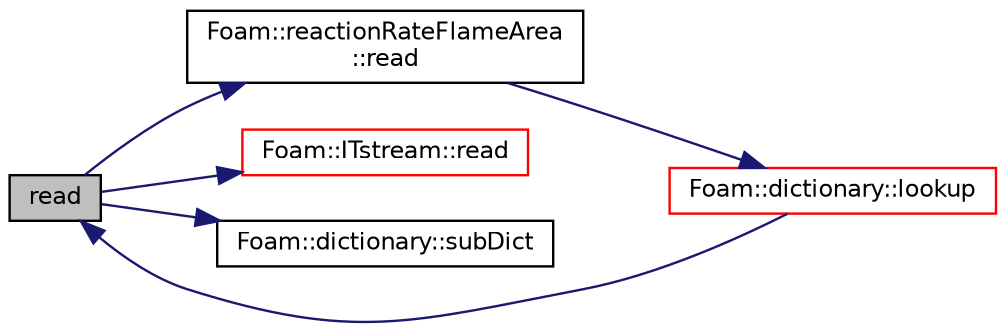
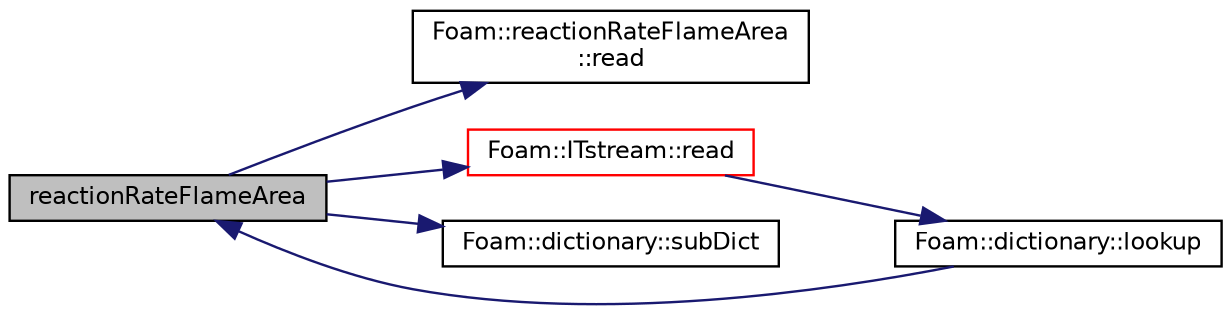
edge "Foam::reactionRateFlameArea ::read" -> "Foam::dictionary::lookup": now "Foam::ITstream::read" -> "Foam::dictionary::lookup"
node "Foam::dictionary::lookup": color red -> black
node "read": label "read" -> "reactionRateFlameArea"
